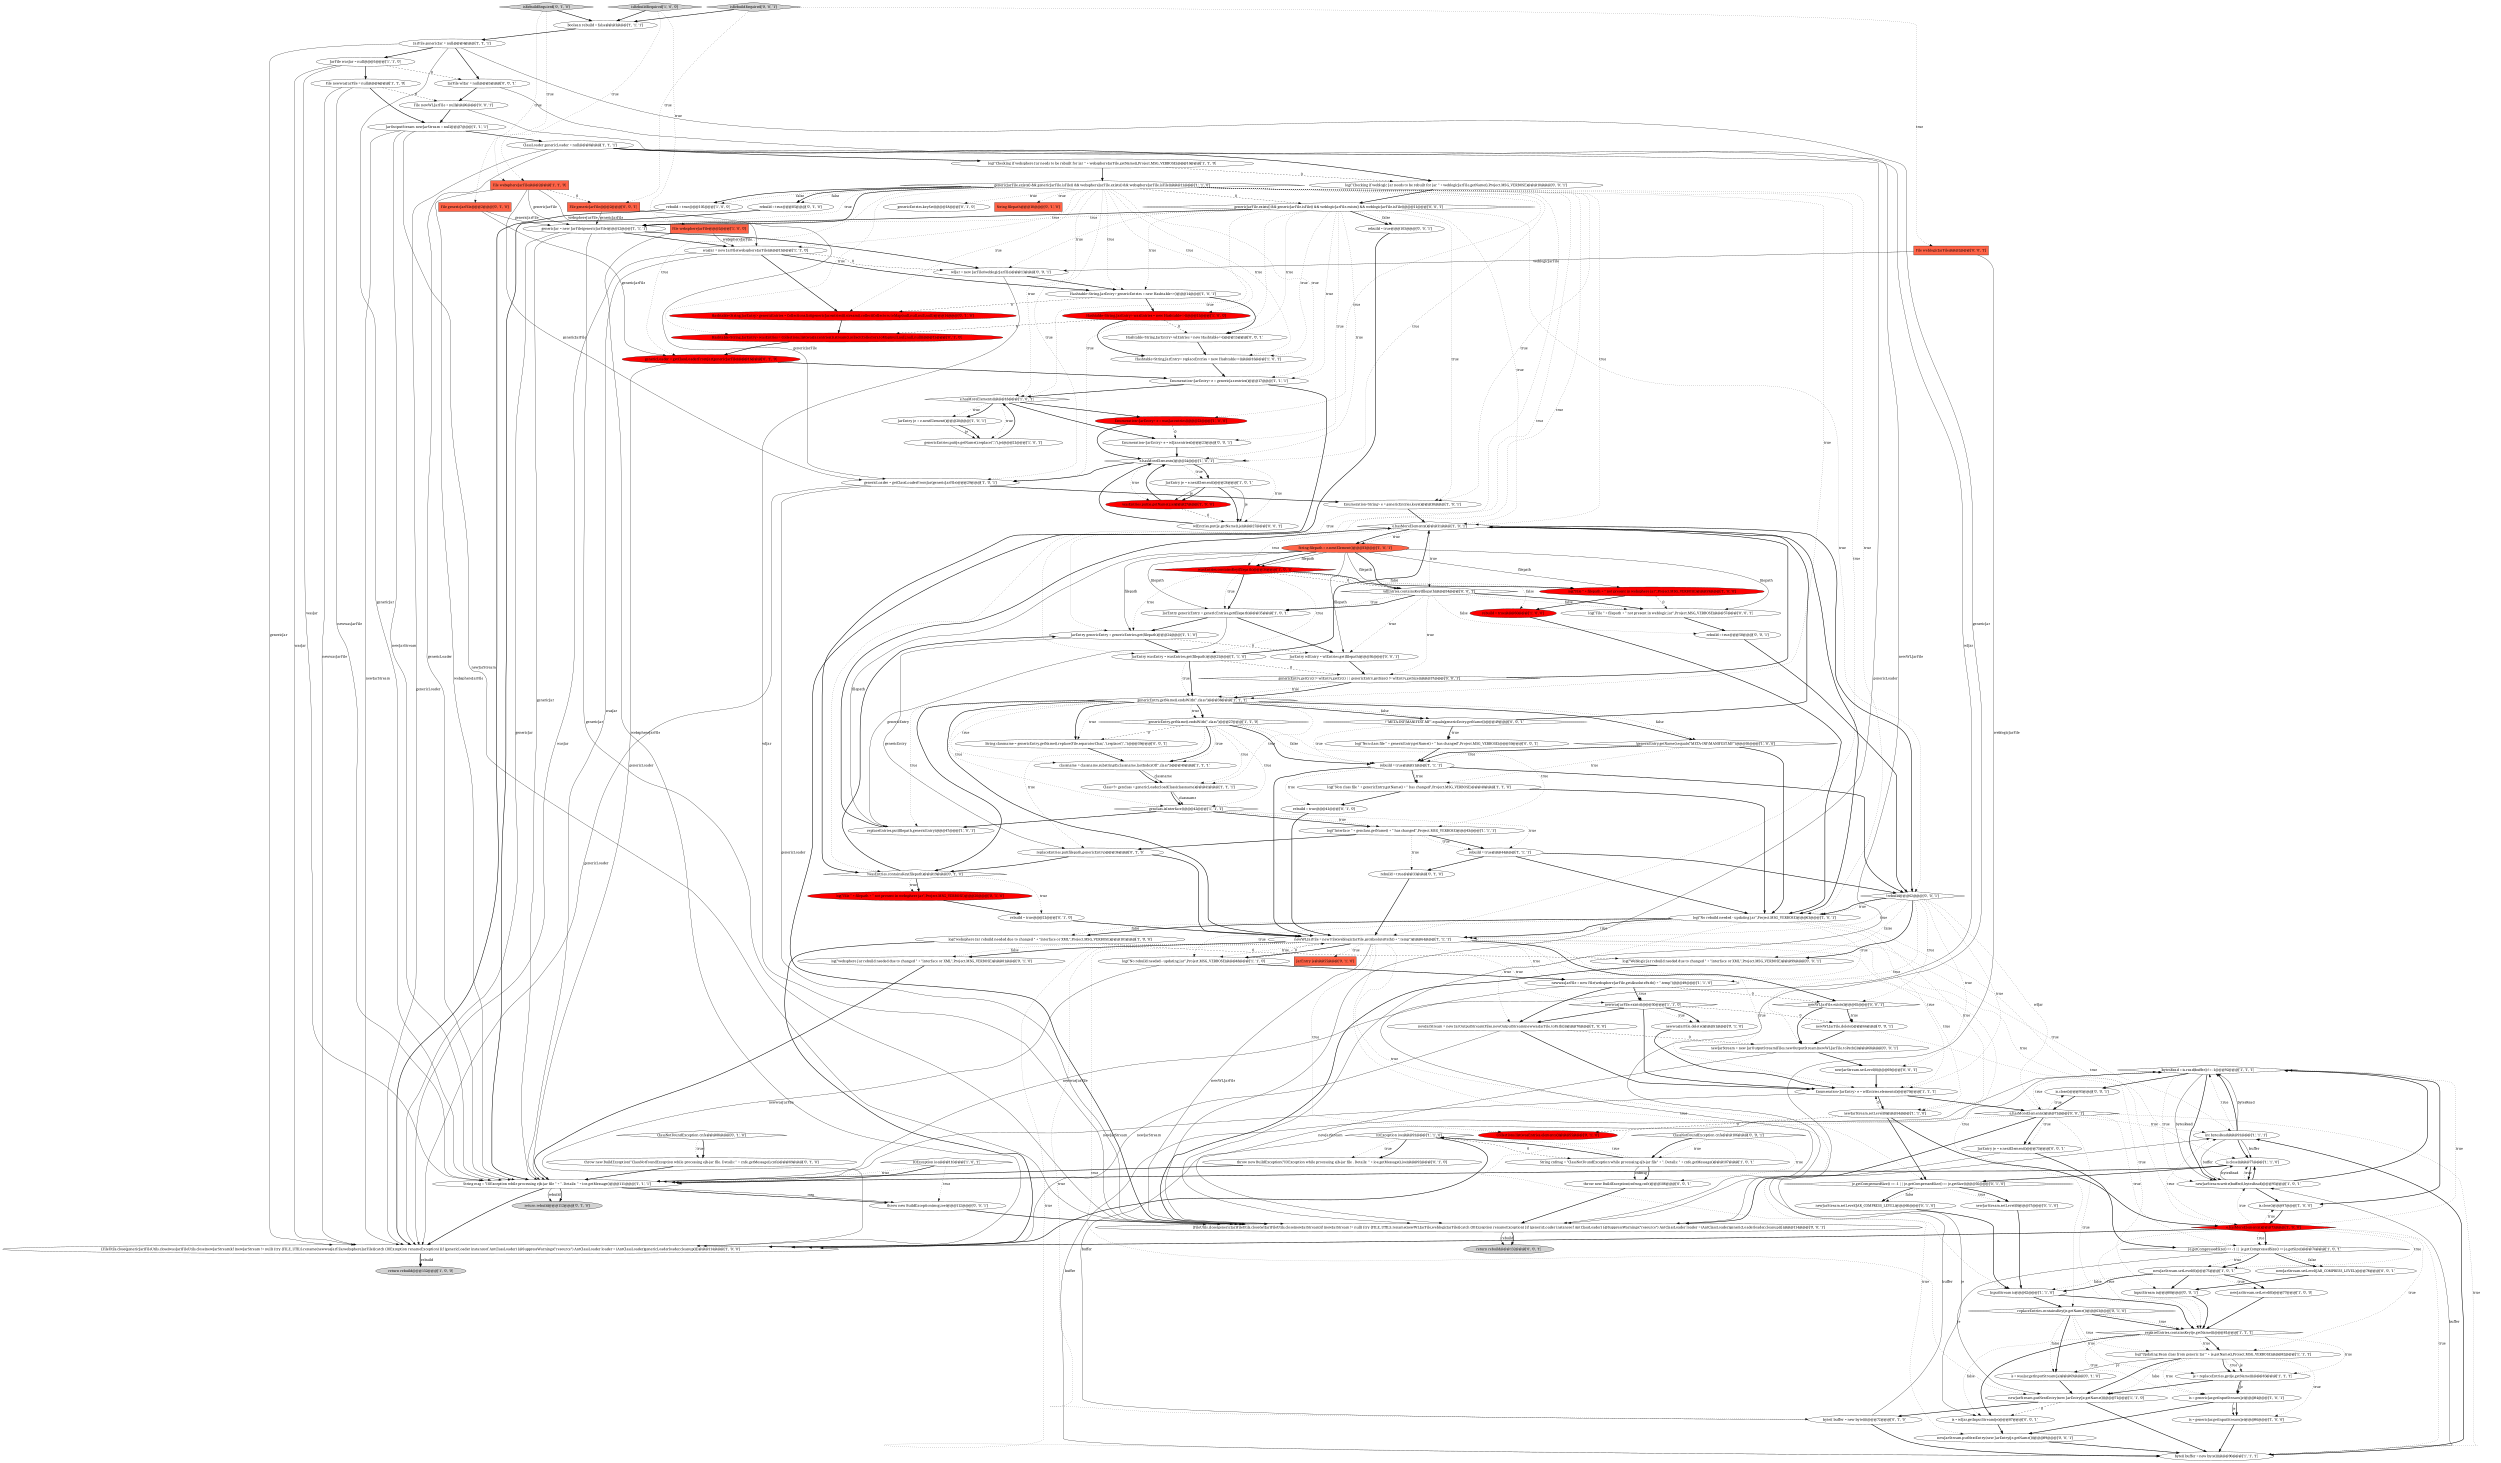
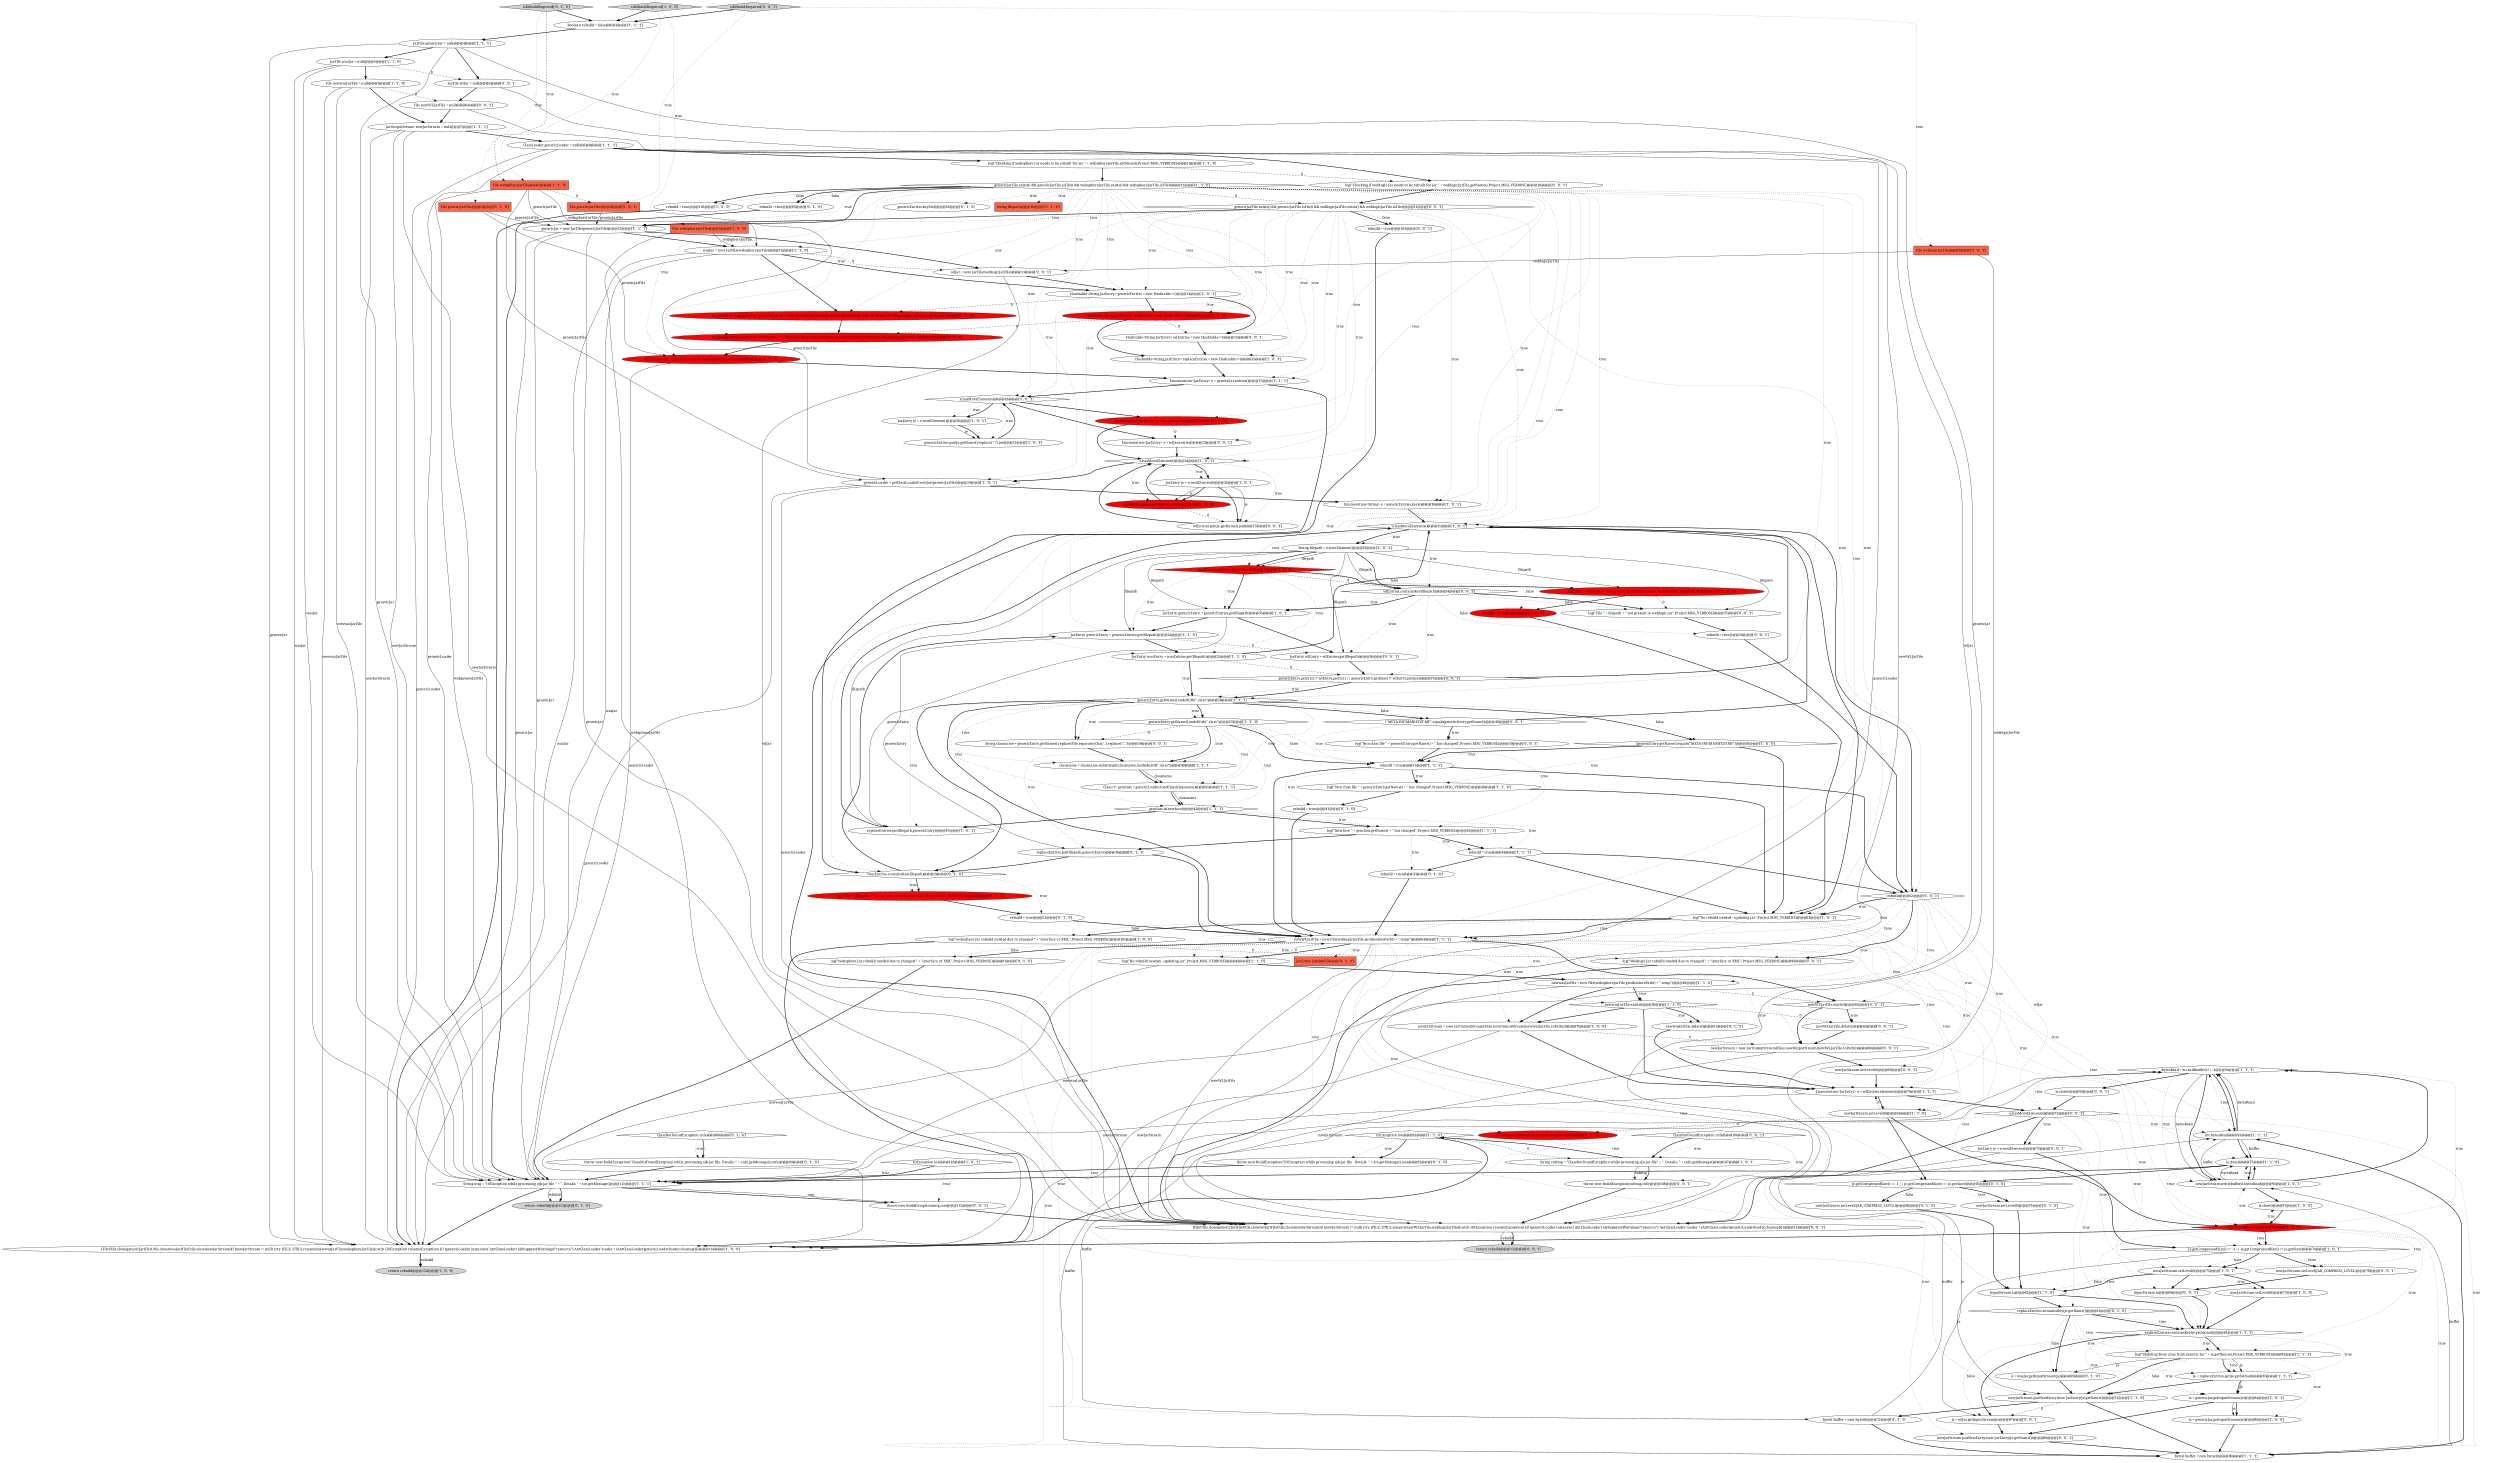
edge "isRebuildRequired['0', '1', '0']" -> "File websphereJarFile@@@2@@@['1', '1', '0']": style dotted -> dashed
node "String filepath = e.nextElement()@@@33@@@['1', '0', '1']": fillcolor tomato -> white
edge "e.hasMoreElements()@@@71@@@['0', '0', '1']" -> "is.close()@@@95@@@['0', '0', '1']": now "e.hasMoreElements()@@@71@@@['0', '0', '1']" -> "newJarStream.setLevel(0)@@@75@@@['1', '0', '1']"
edge "(bytesRead = is.read(buffer)) != -1@@@92@@@['1', '1', '1']" -> "is.close()@@@97@@@['1', '0', '0']": now "(bytesRead = is.read(buffer)) != -1@@@92@@@['1', '1', '1']" -> "int bytesRead@@@91@@@['1', '1', '1']"
